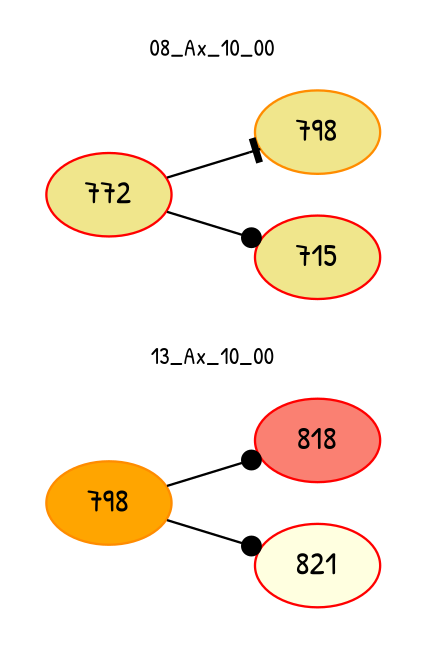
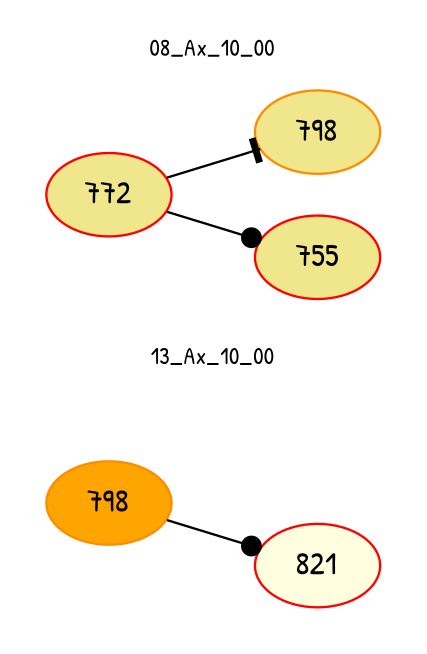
node "715": label "715" -> "755"
node "818": removed
